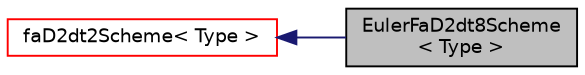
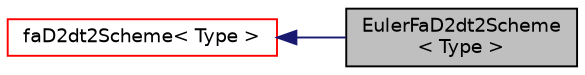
node "EulerFaD2dt8Scheme < Type >": label "EulerFaD2dt8Scheme < Type >" -> "EulerFaD2dt2Scheme < Type >"
